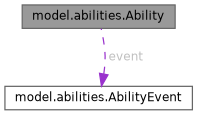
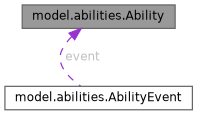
edge "model.abilities.Ability" -> "model.abilities.AbilityEvent": reversed
